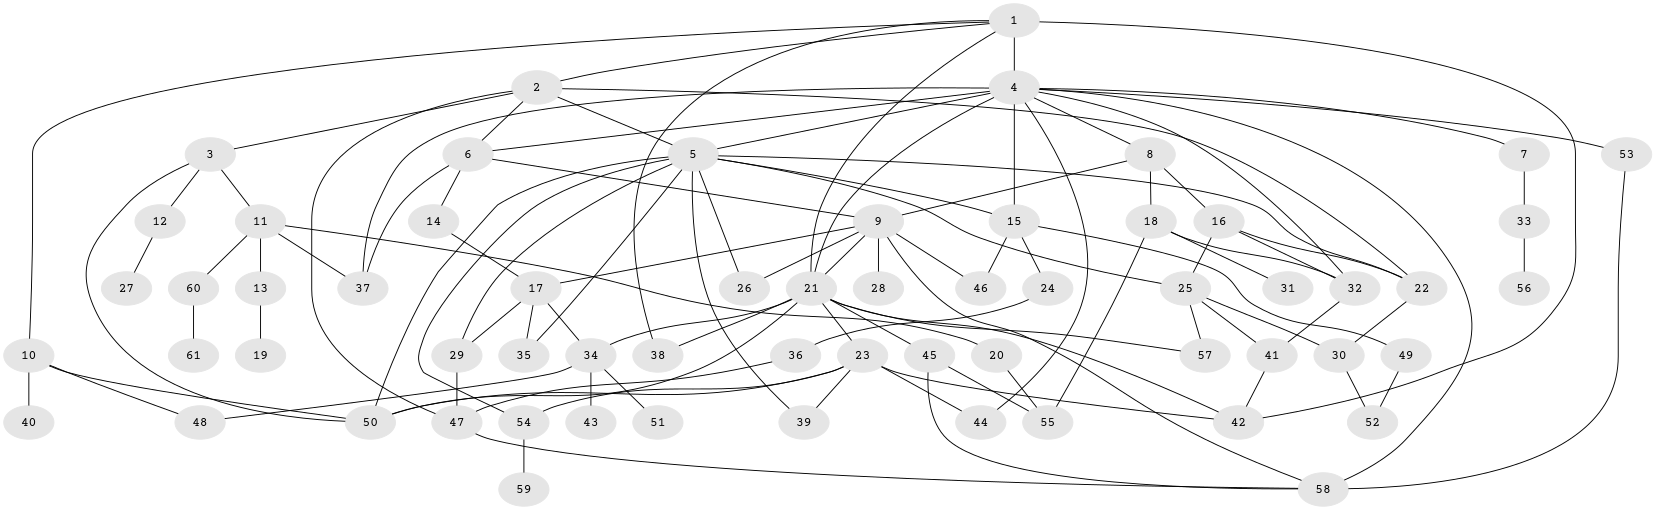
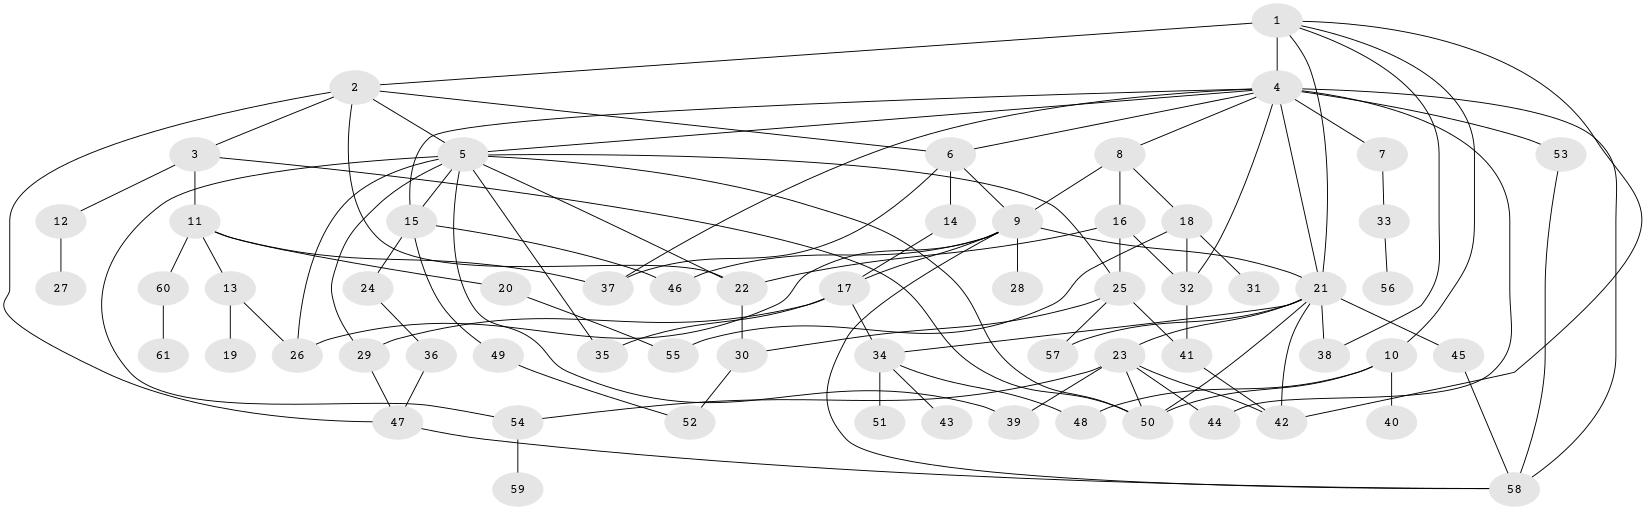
edge "13" -- "26": added
edge "45" -- "55": removed
